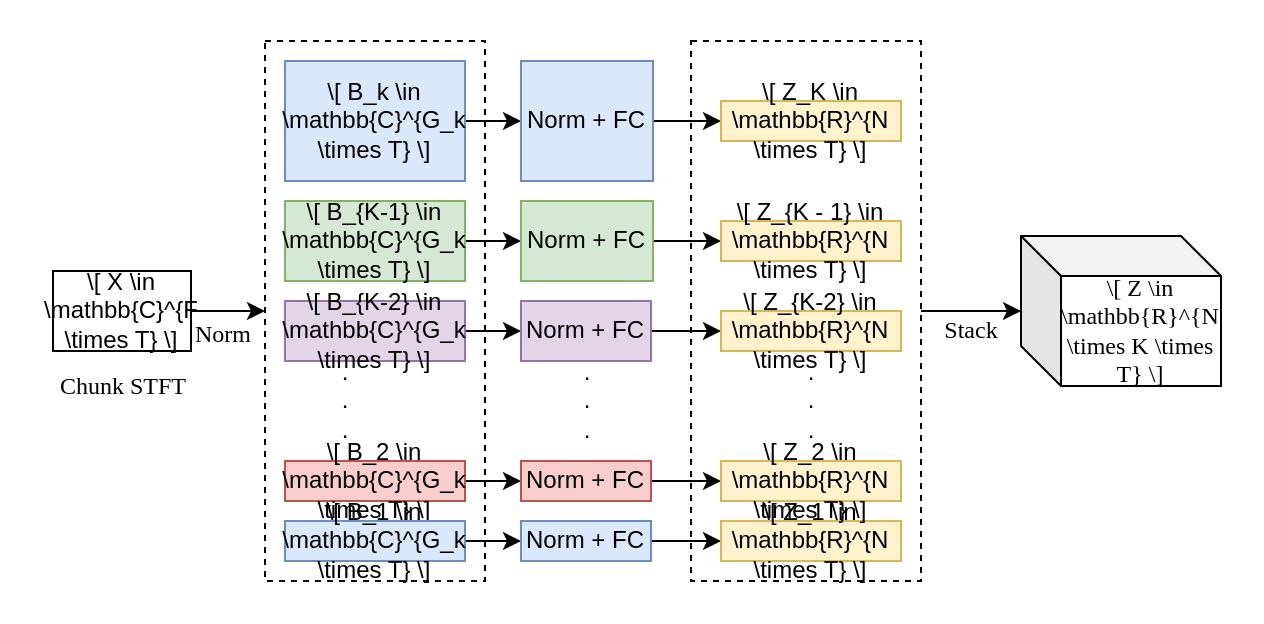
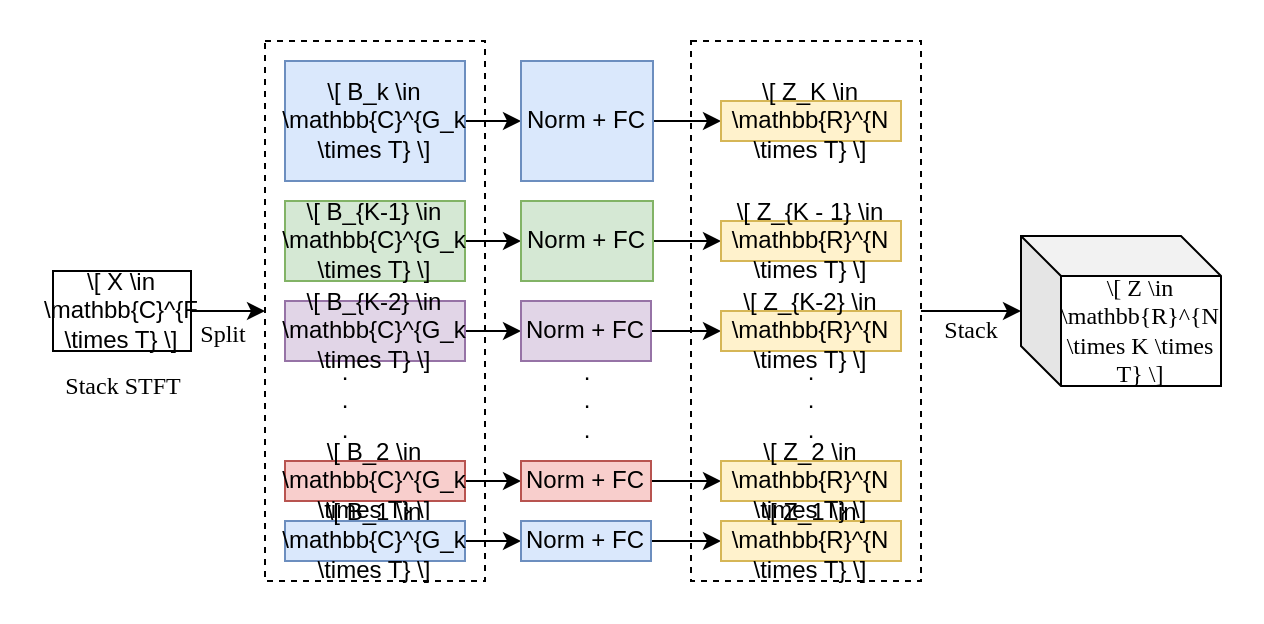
node "Norm": label "Norm" -> "Split"
node "Chunk STFT": label "Chunk STFT" -> "Stack STFT"
